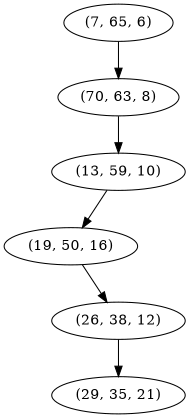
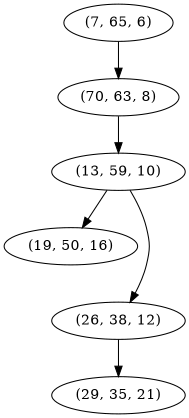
edge "(19, 50, 16)" -> "(26, 38, 12)": now "(13, 59, 10)" -> "(26, 38, 12)"
